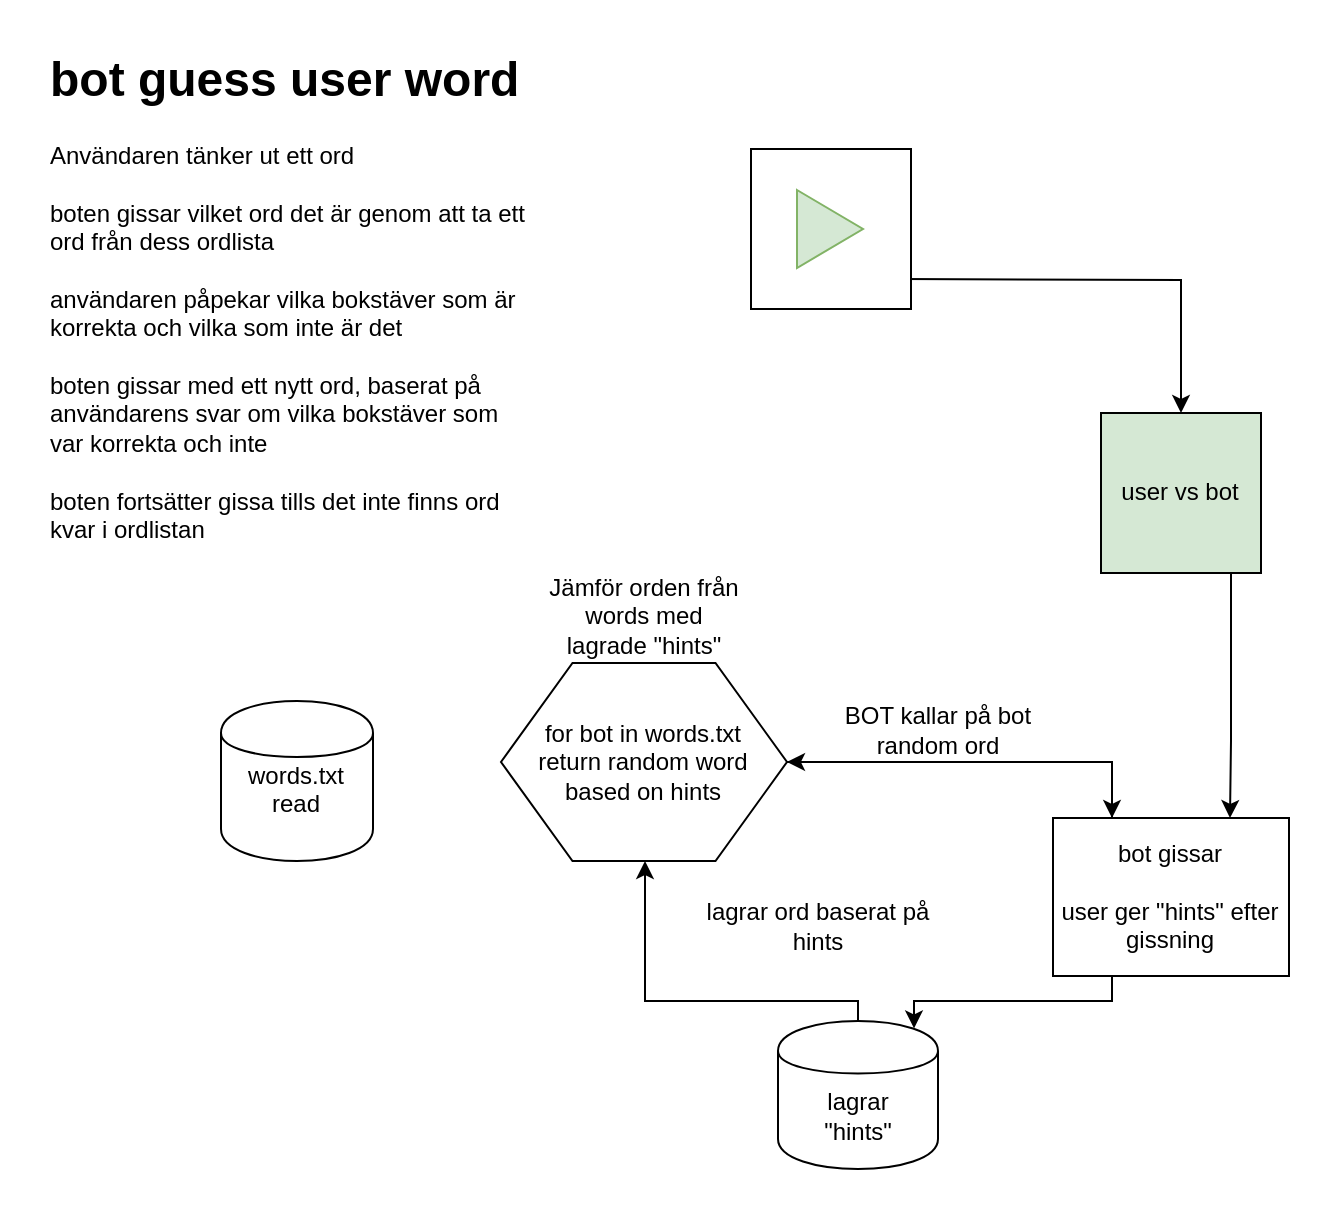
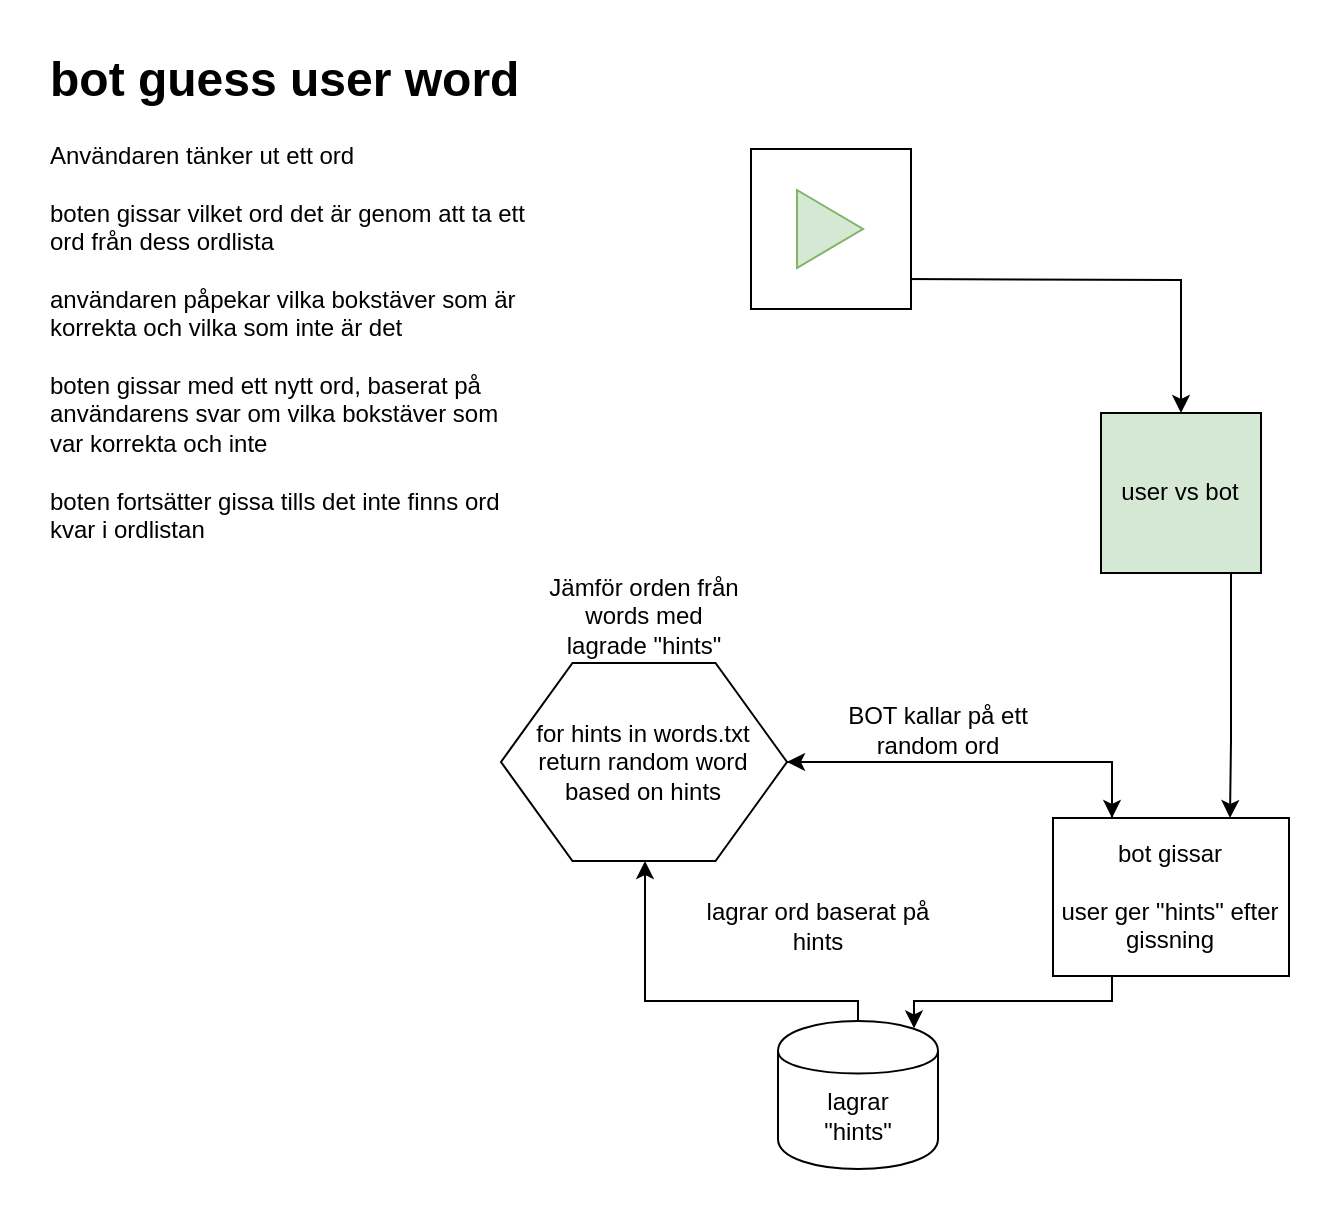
node "BOT kallar på bot random ord": label "BOT kallar på bot random ord" -> "BOT kallar på ett random ord"
node "for bot in words.txt return random word based on hints": label "for bot in words.txt return random word based on hints" -> "for hints in words.txt return random word based on hints"
node "words.txt read": removed
